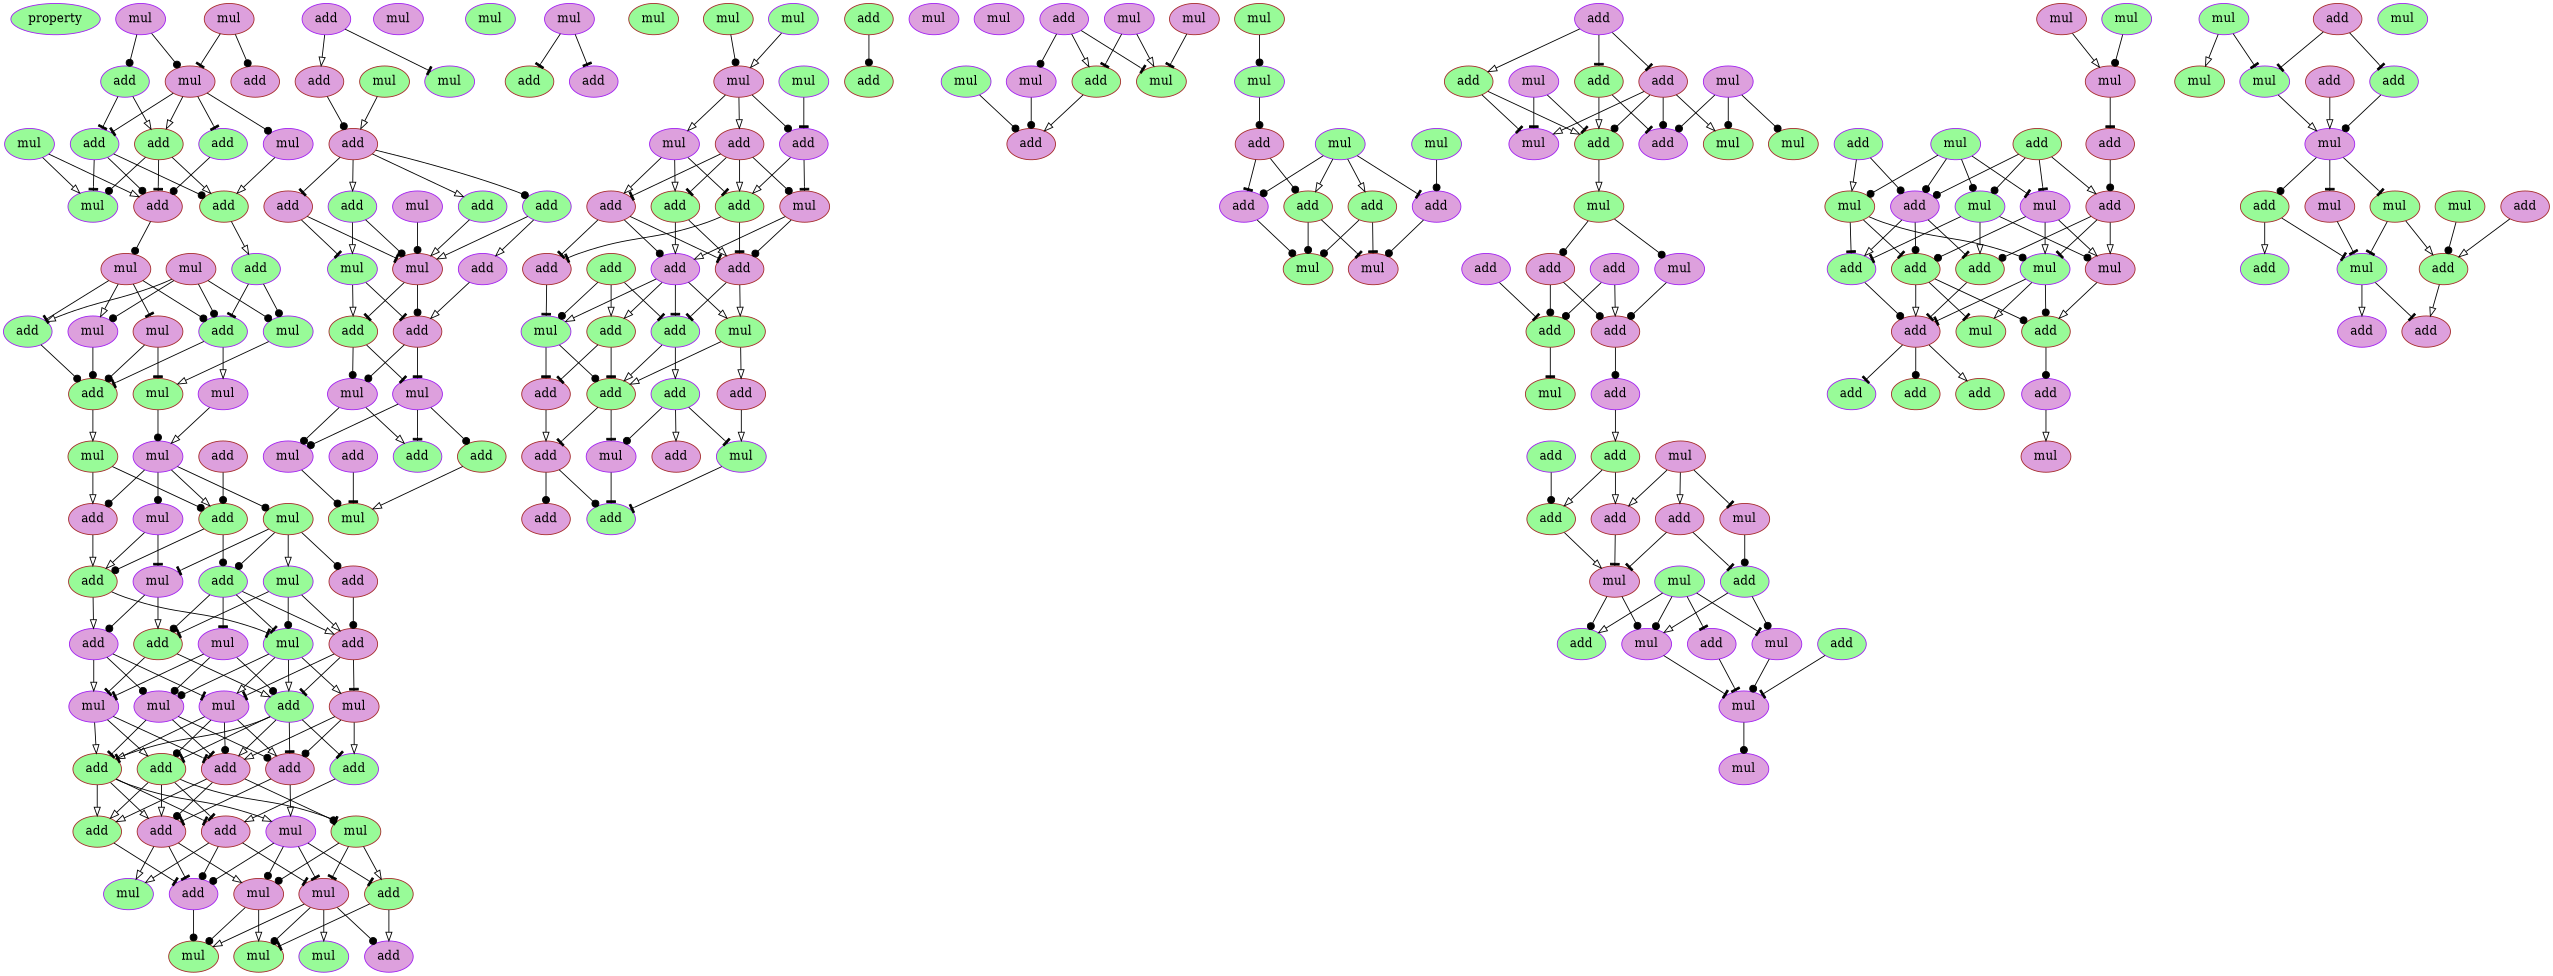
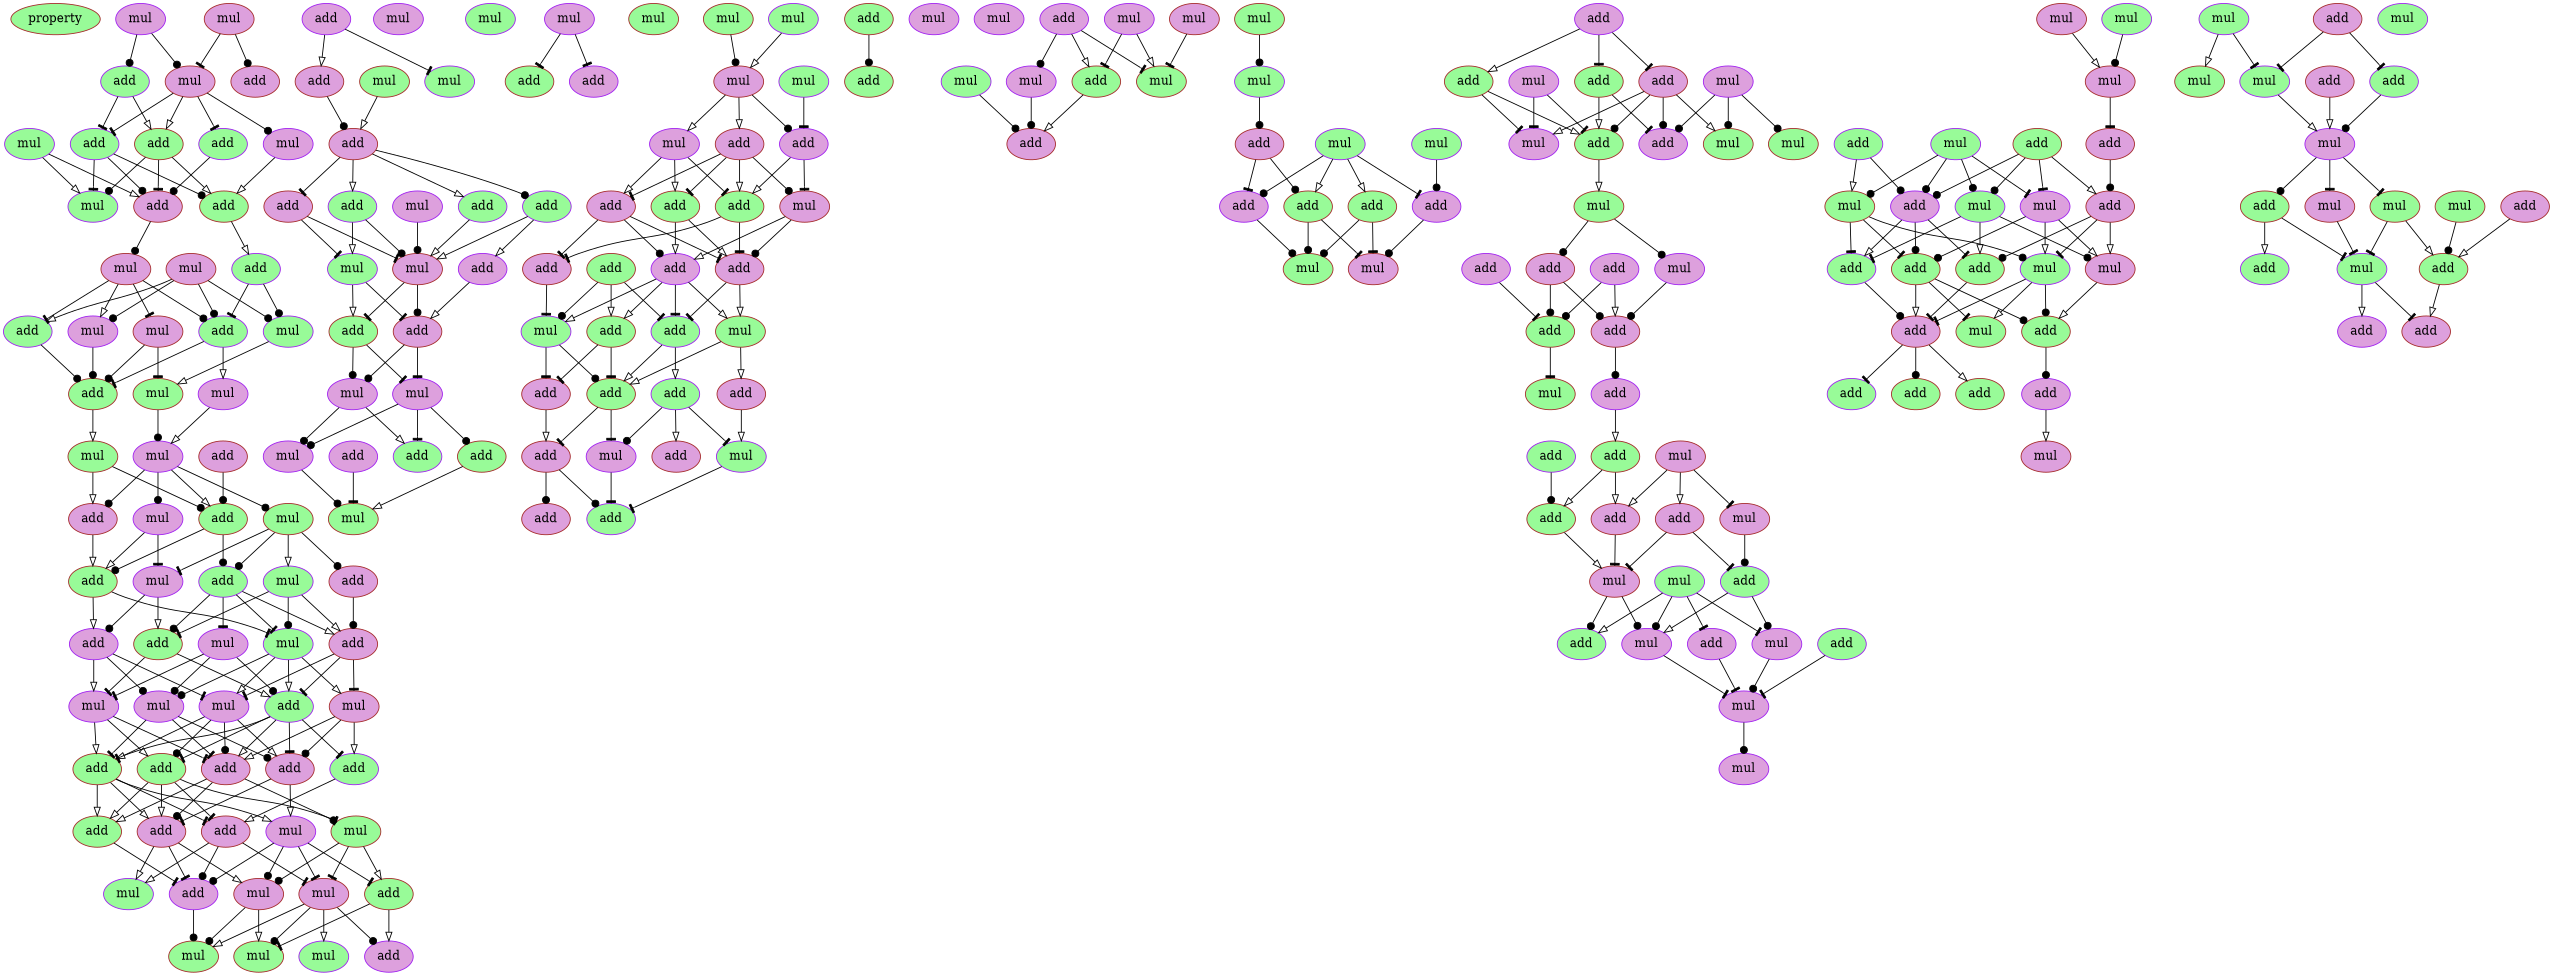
node "property": color purple -> brown
